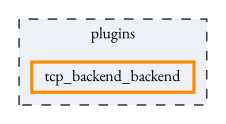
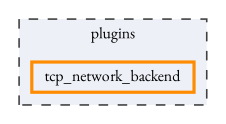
node "tcp_backend_backend": label "tcp_backend_backend" -> "tcp_network_backend"
